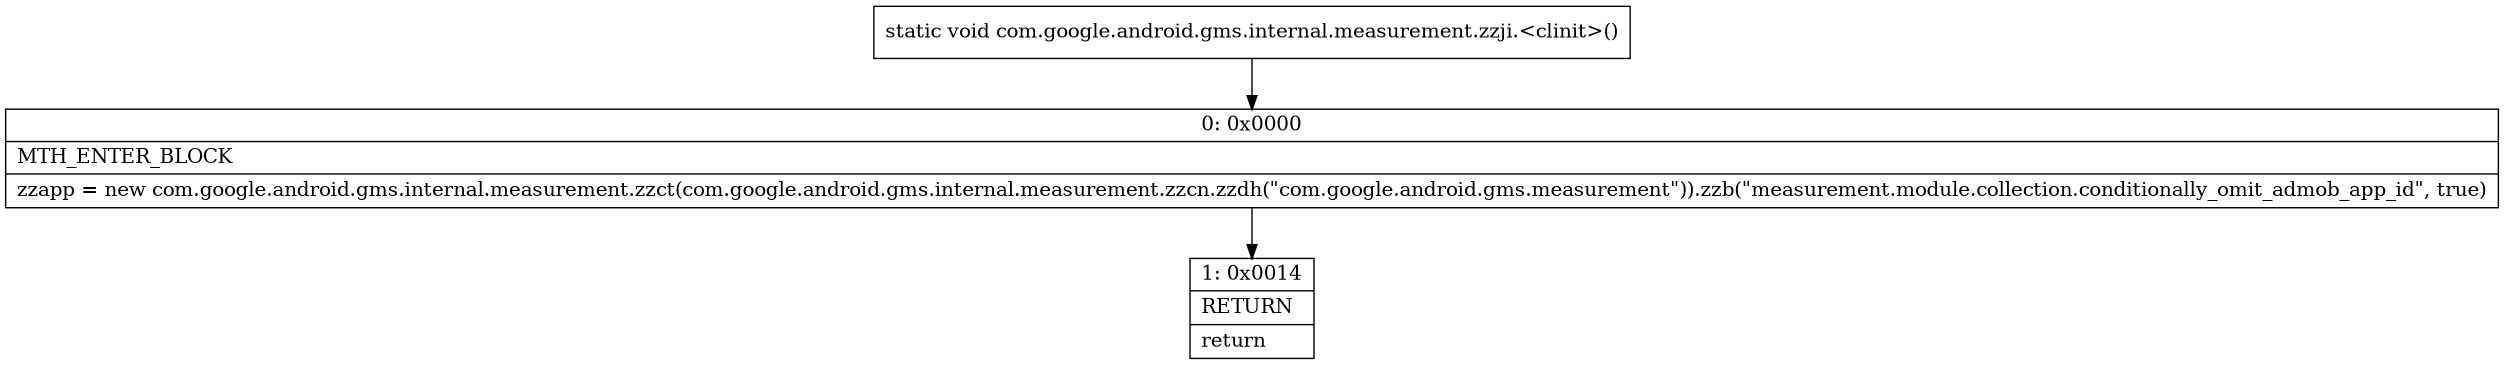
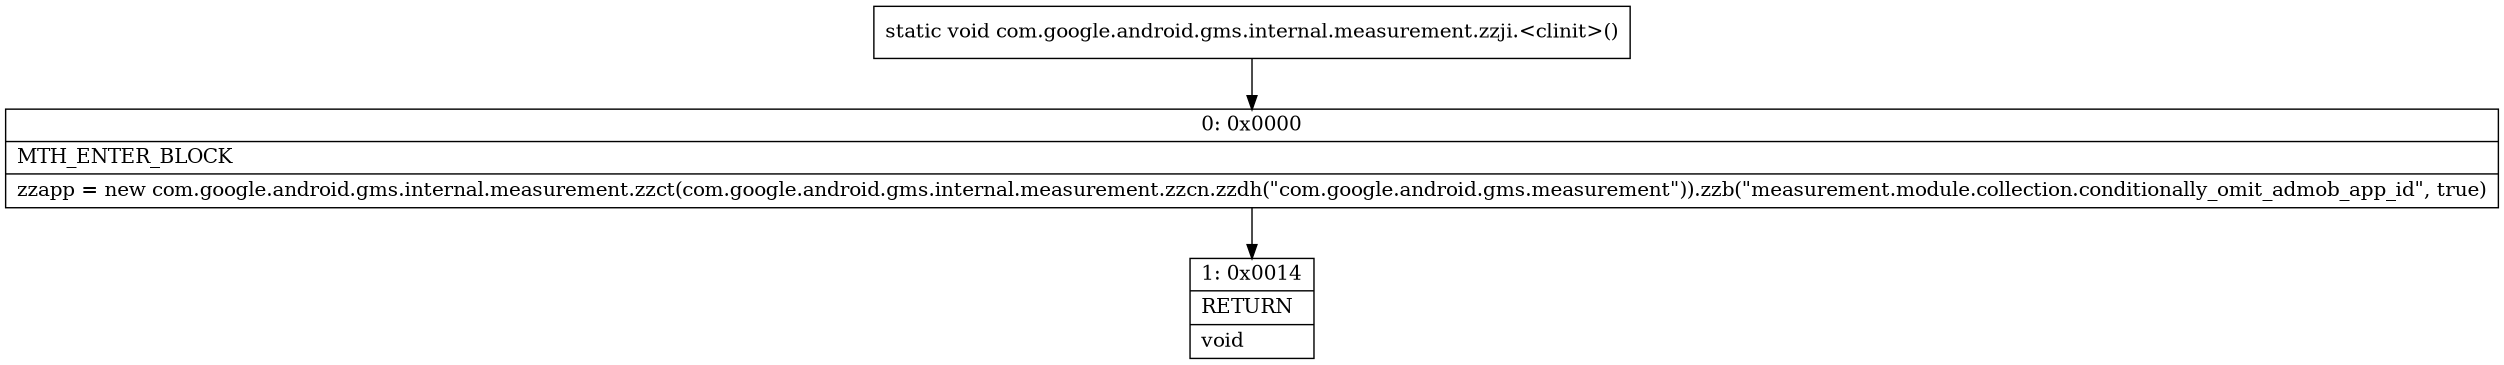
node "1: 0x0014": text "return" -> "void"
